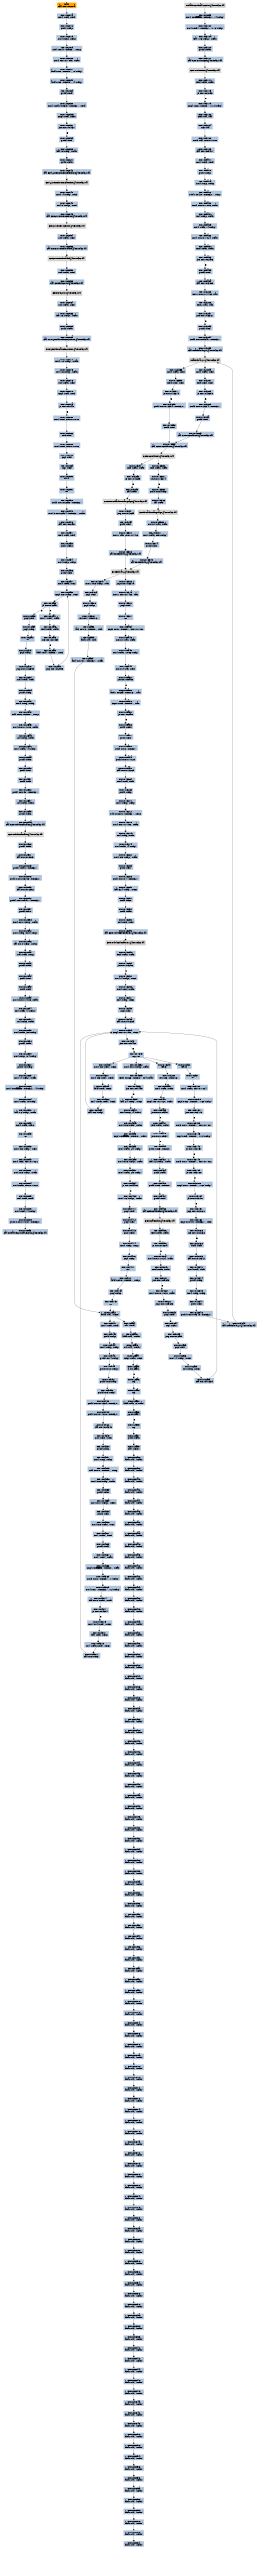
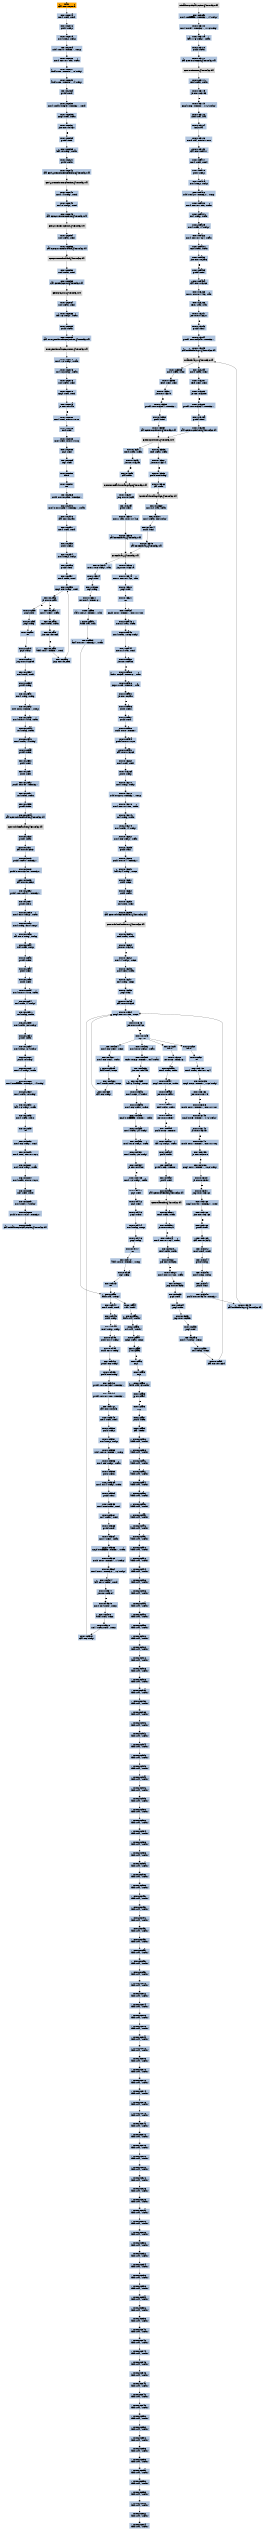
edge "0x010132eb call GetProcAddress@kernel32.dll" -> "0x0101335f call GetProcAddress@kernel32.dll": now "0x010132eb call GetProcAddress@kernel32.dll" -> "GetProcAddress@kernel32.dll"
